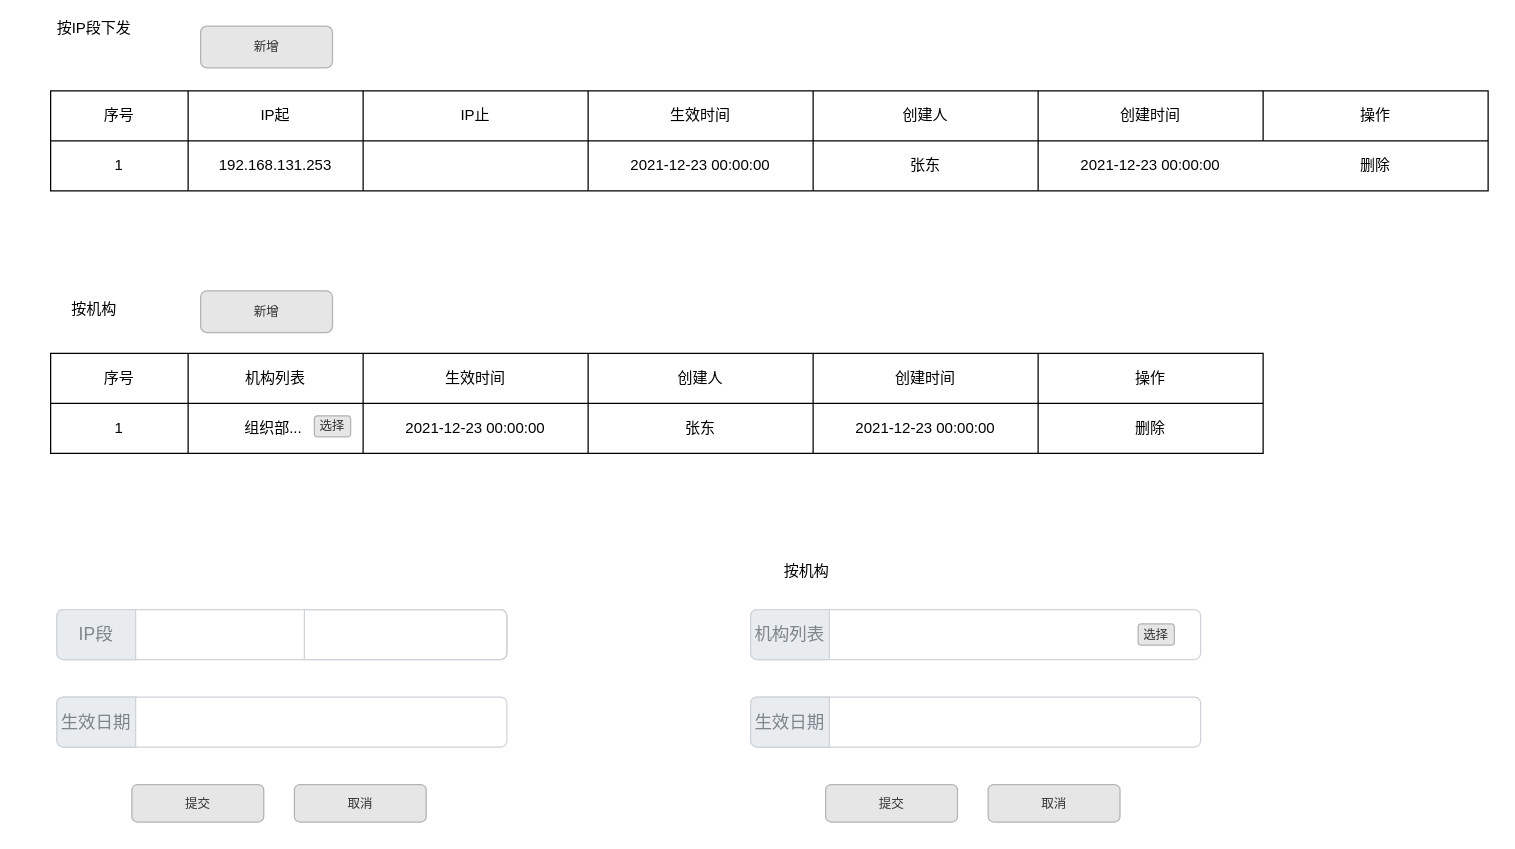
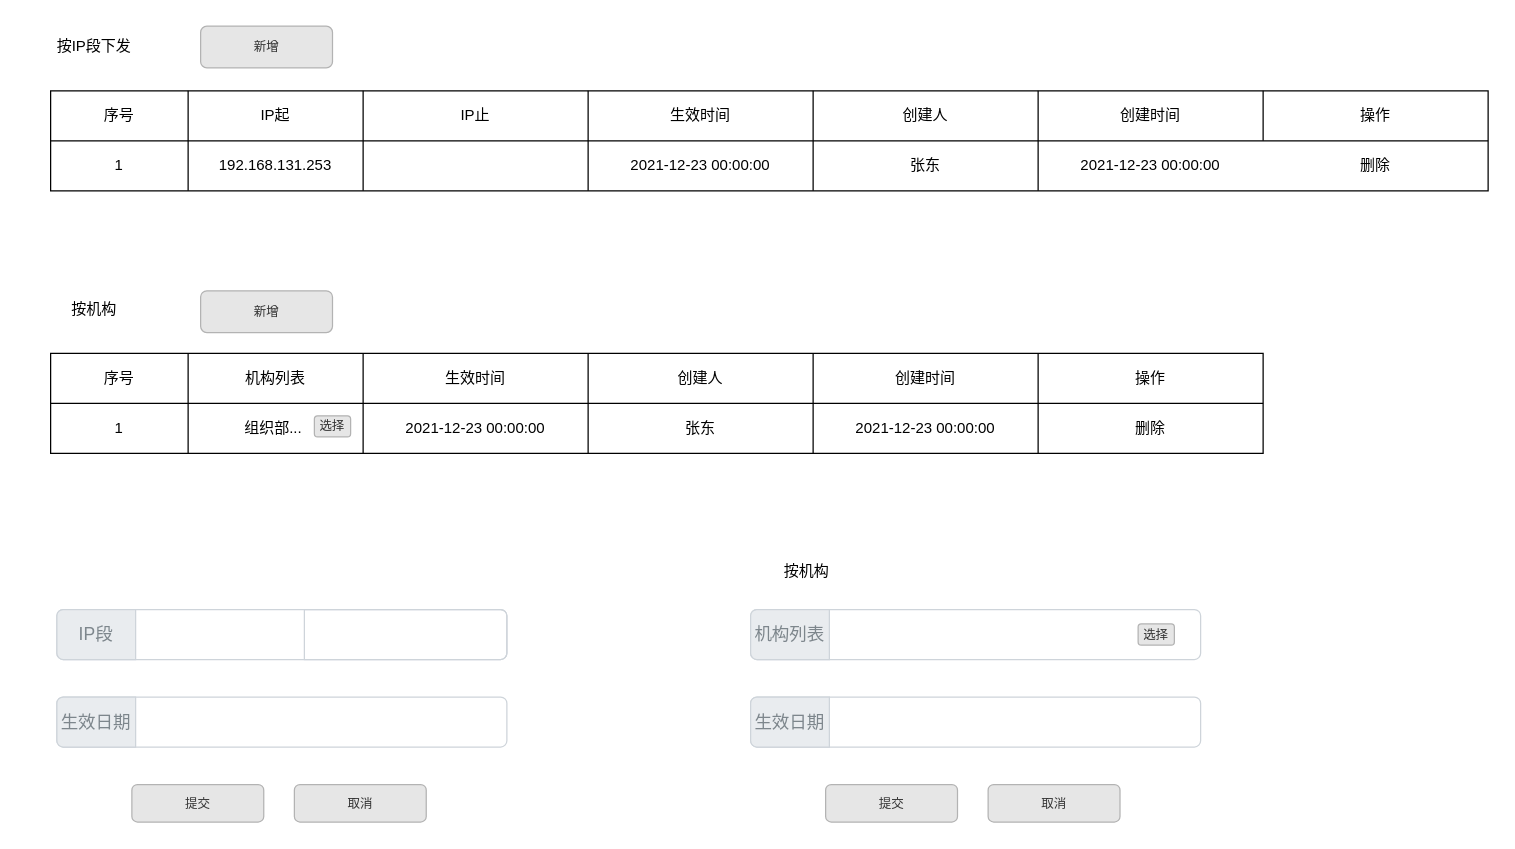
node "按IP段下发": moved (94, 28) -> (94, 47)
